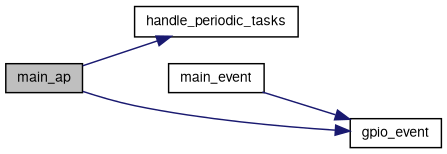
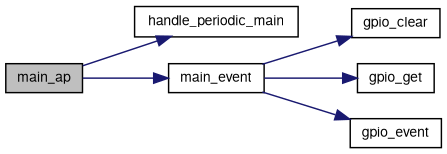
node "handle_periodic_tasks": label "handle_periodic_tasks" -> "handle_periodic_main"
node "gpio_clear": added
node "gpio_get": added
edge "main_ap" -> "gpio_event": now "main_ap" -> "main_event"
